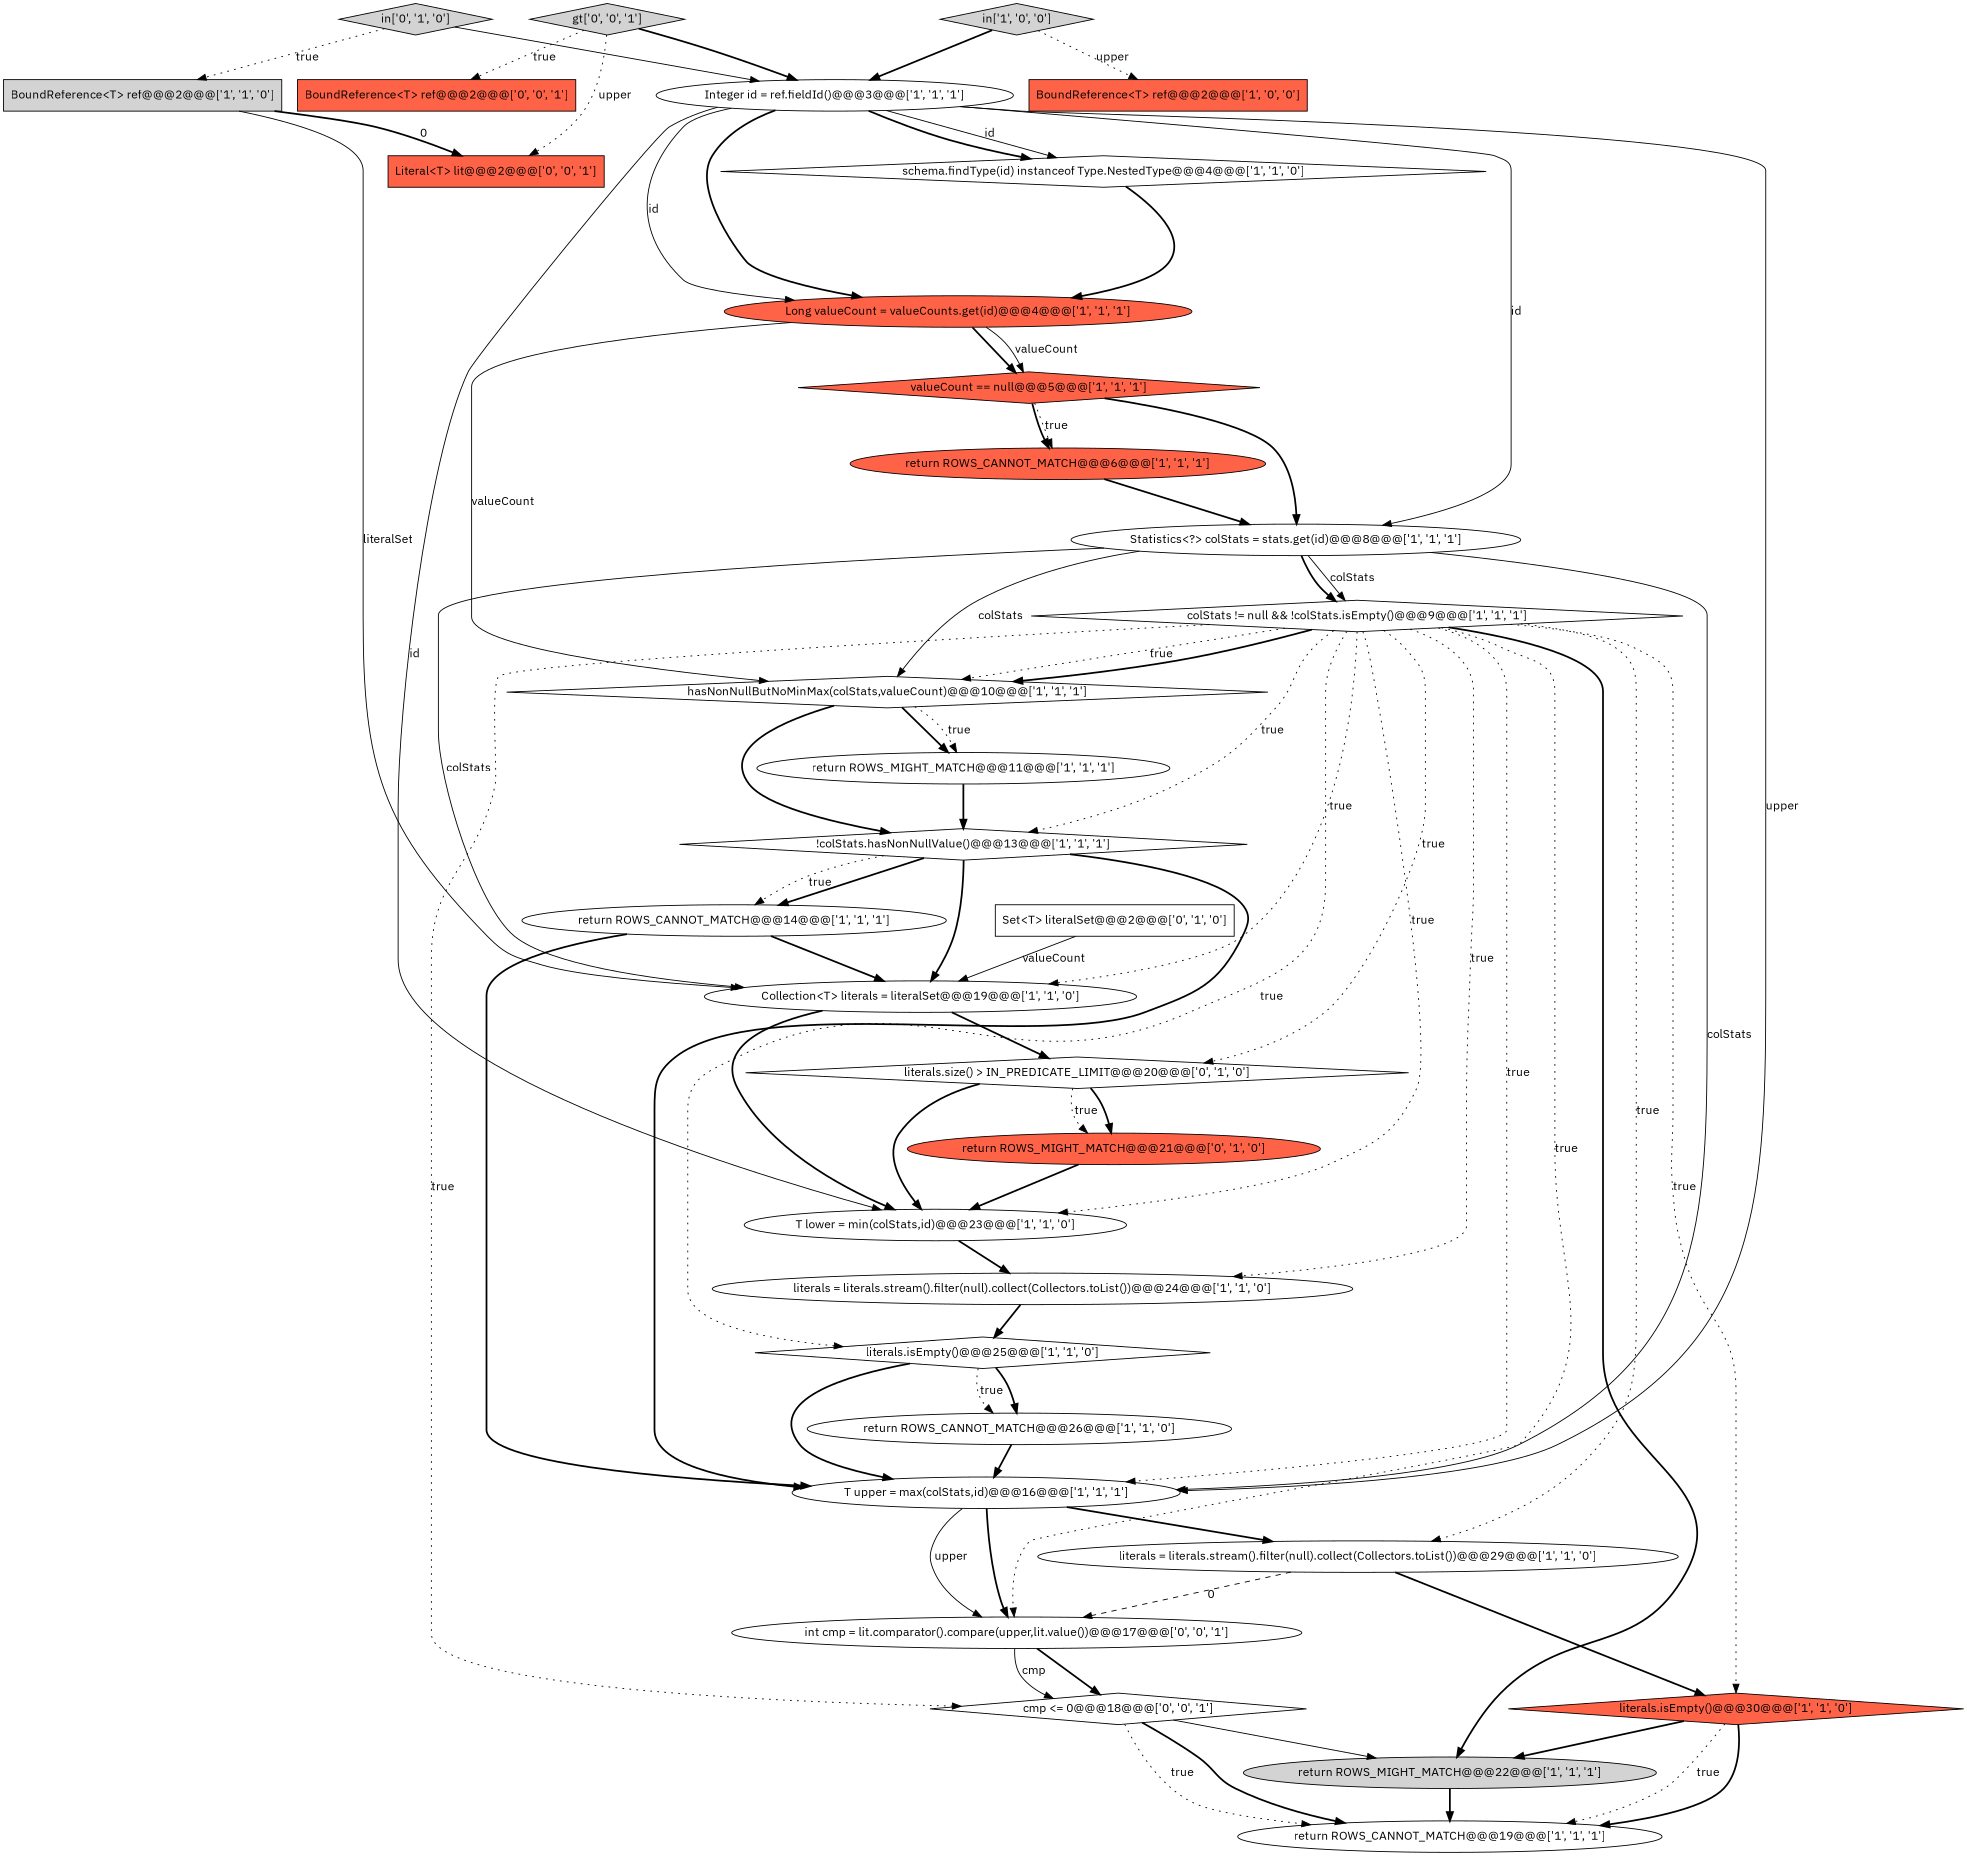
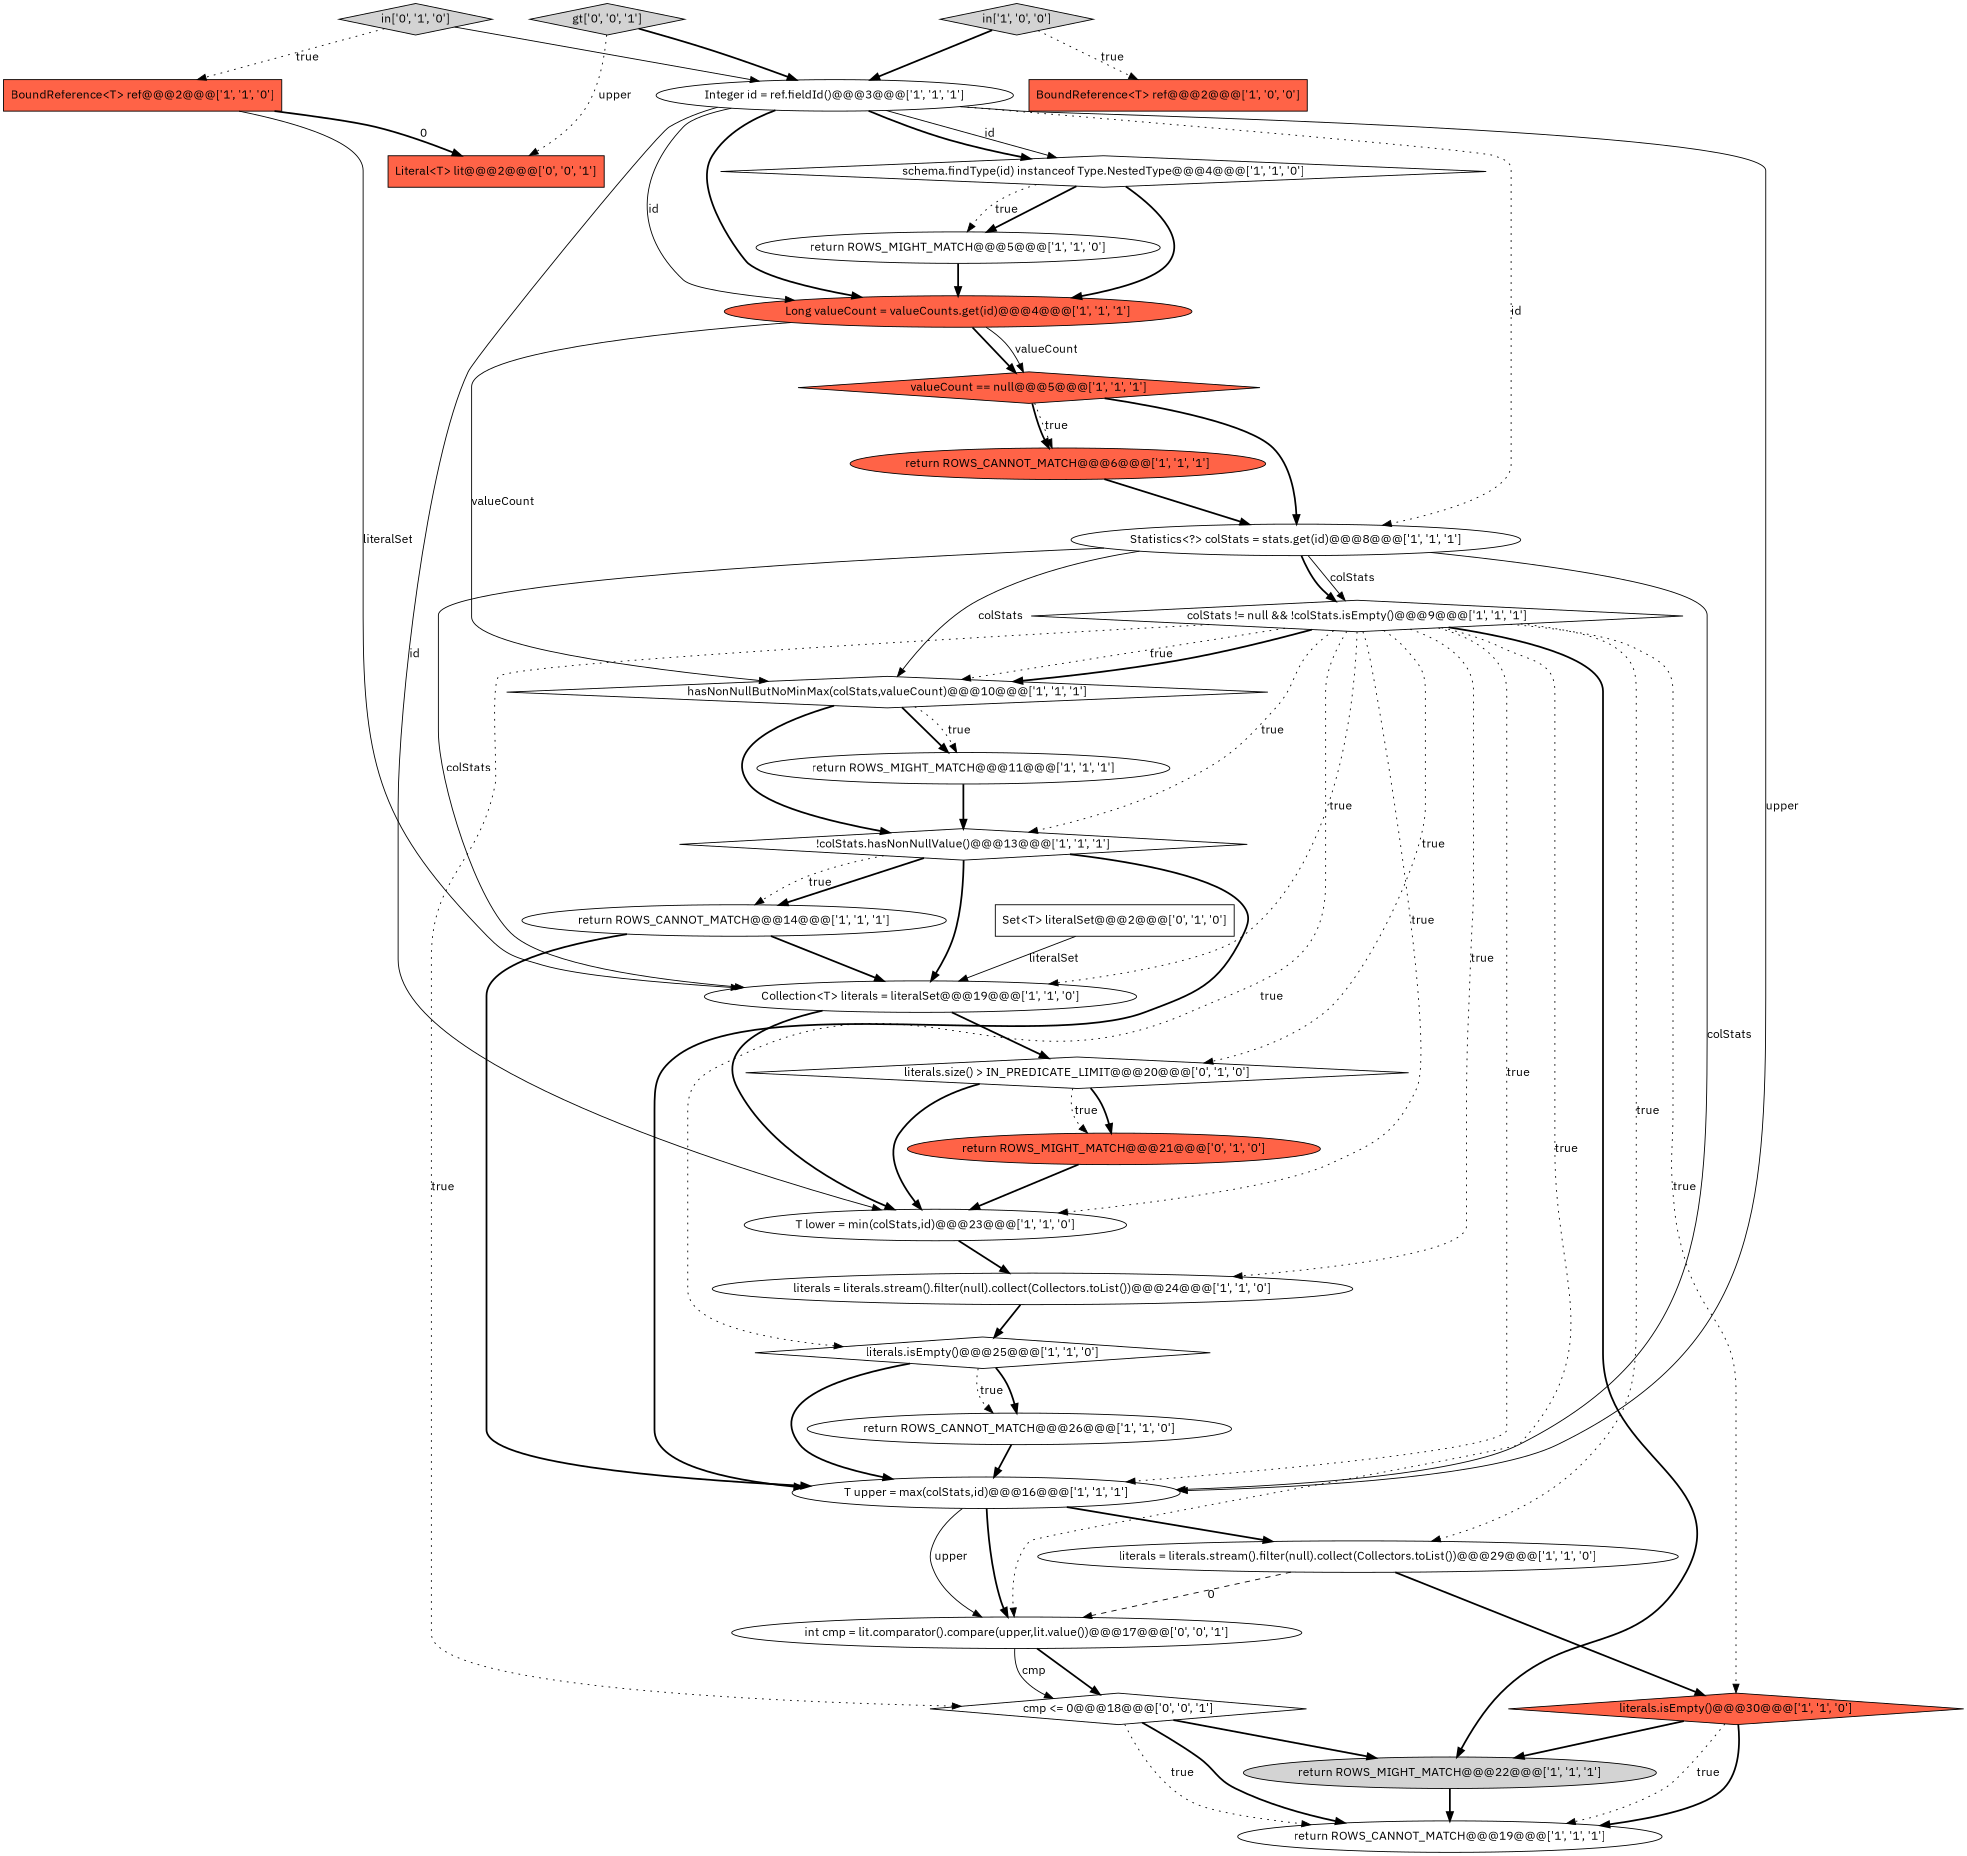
edge "in['1', '0', '0']" -> "BoundReference<T> ref@@@2@@@['1', '0', '0']": label "upper" -> "true"
node "BoundReference<T> ref@@@2@@@['1', '1', '0']": fillcolor lightgray -> tomato
node "BoundReference<T> ref@@@2@@@['0', '0', '1']": removed
edge "Integer id = ref.fieldId()@@@3@@@['1', '1', '1']" -> "Statistics<?> colStats = stats.get(id)@@@8@@@['1', '1', '1']": style solid -> dotted
node "return ROWS_MIGHT_MATCH@@@5@@@['1', '1', '0']": added
edge "Set<T> literalSet@@@2@@@['0', '1', '0']" -> "Collection<T> literals = literalSet@@@19@@@['1', '1', '0']": label "valueCount" -> "literalSet"
edge "cmp <= 0@@@18@@@['0', '0', '1']" -> "return ROWS_MIGHT_MATCH@@@22@@@['1', '1', '1']": style solid -> bold
